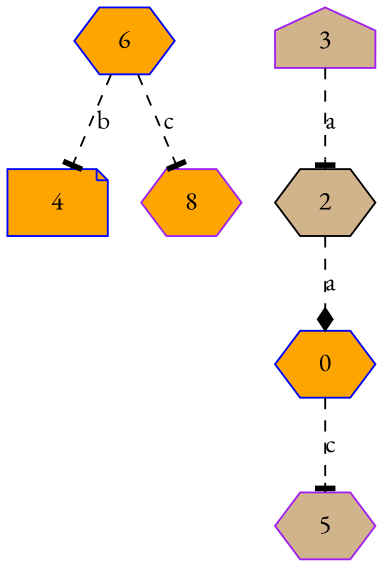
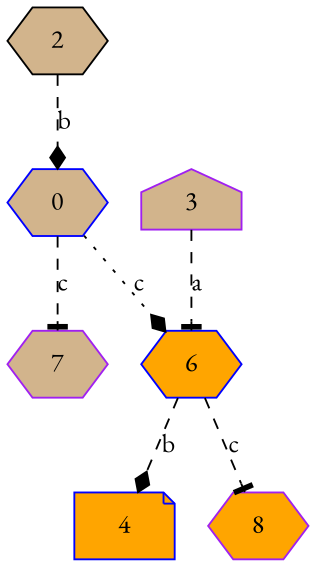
edge "3" -> "2": now "3" -> "6"
edge "6" -> "4": arrowhead tee -> diamond
edge "0" -> "6": added, label "c"
edge "2" -> "0": label "a" -> "b"
node "0": fillcolor orange -> tan
node "5": label "5" -> "7"
